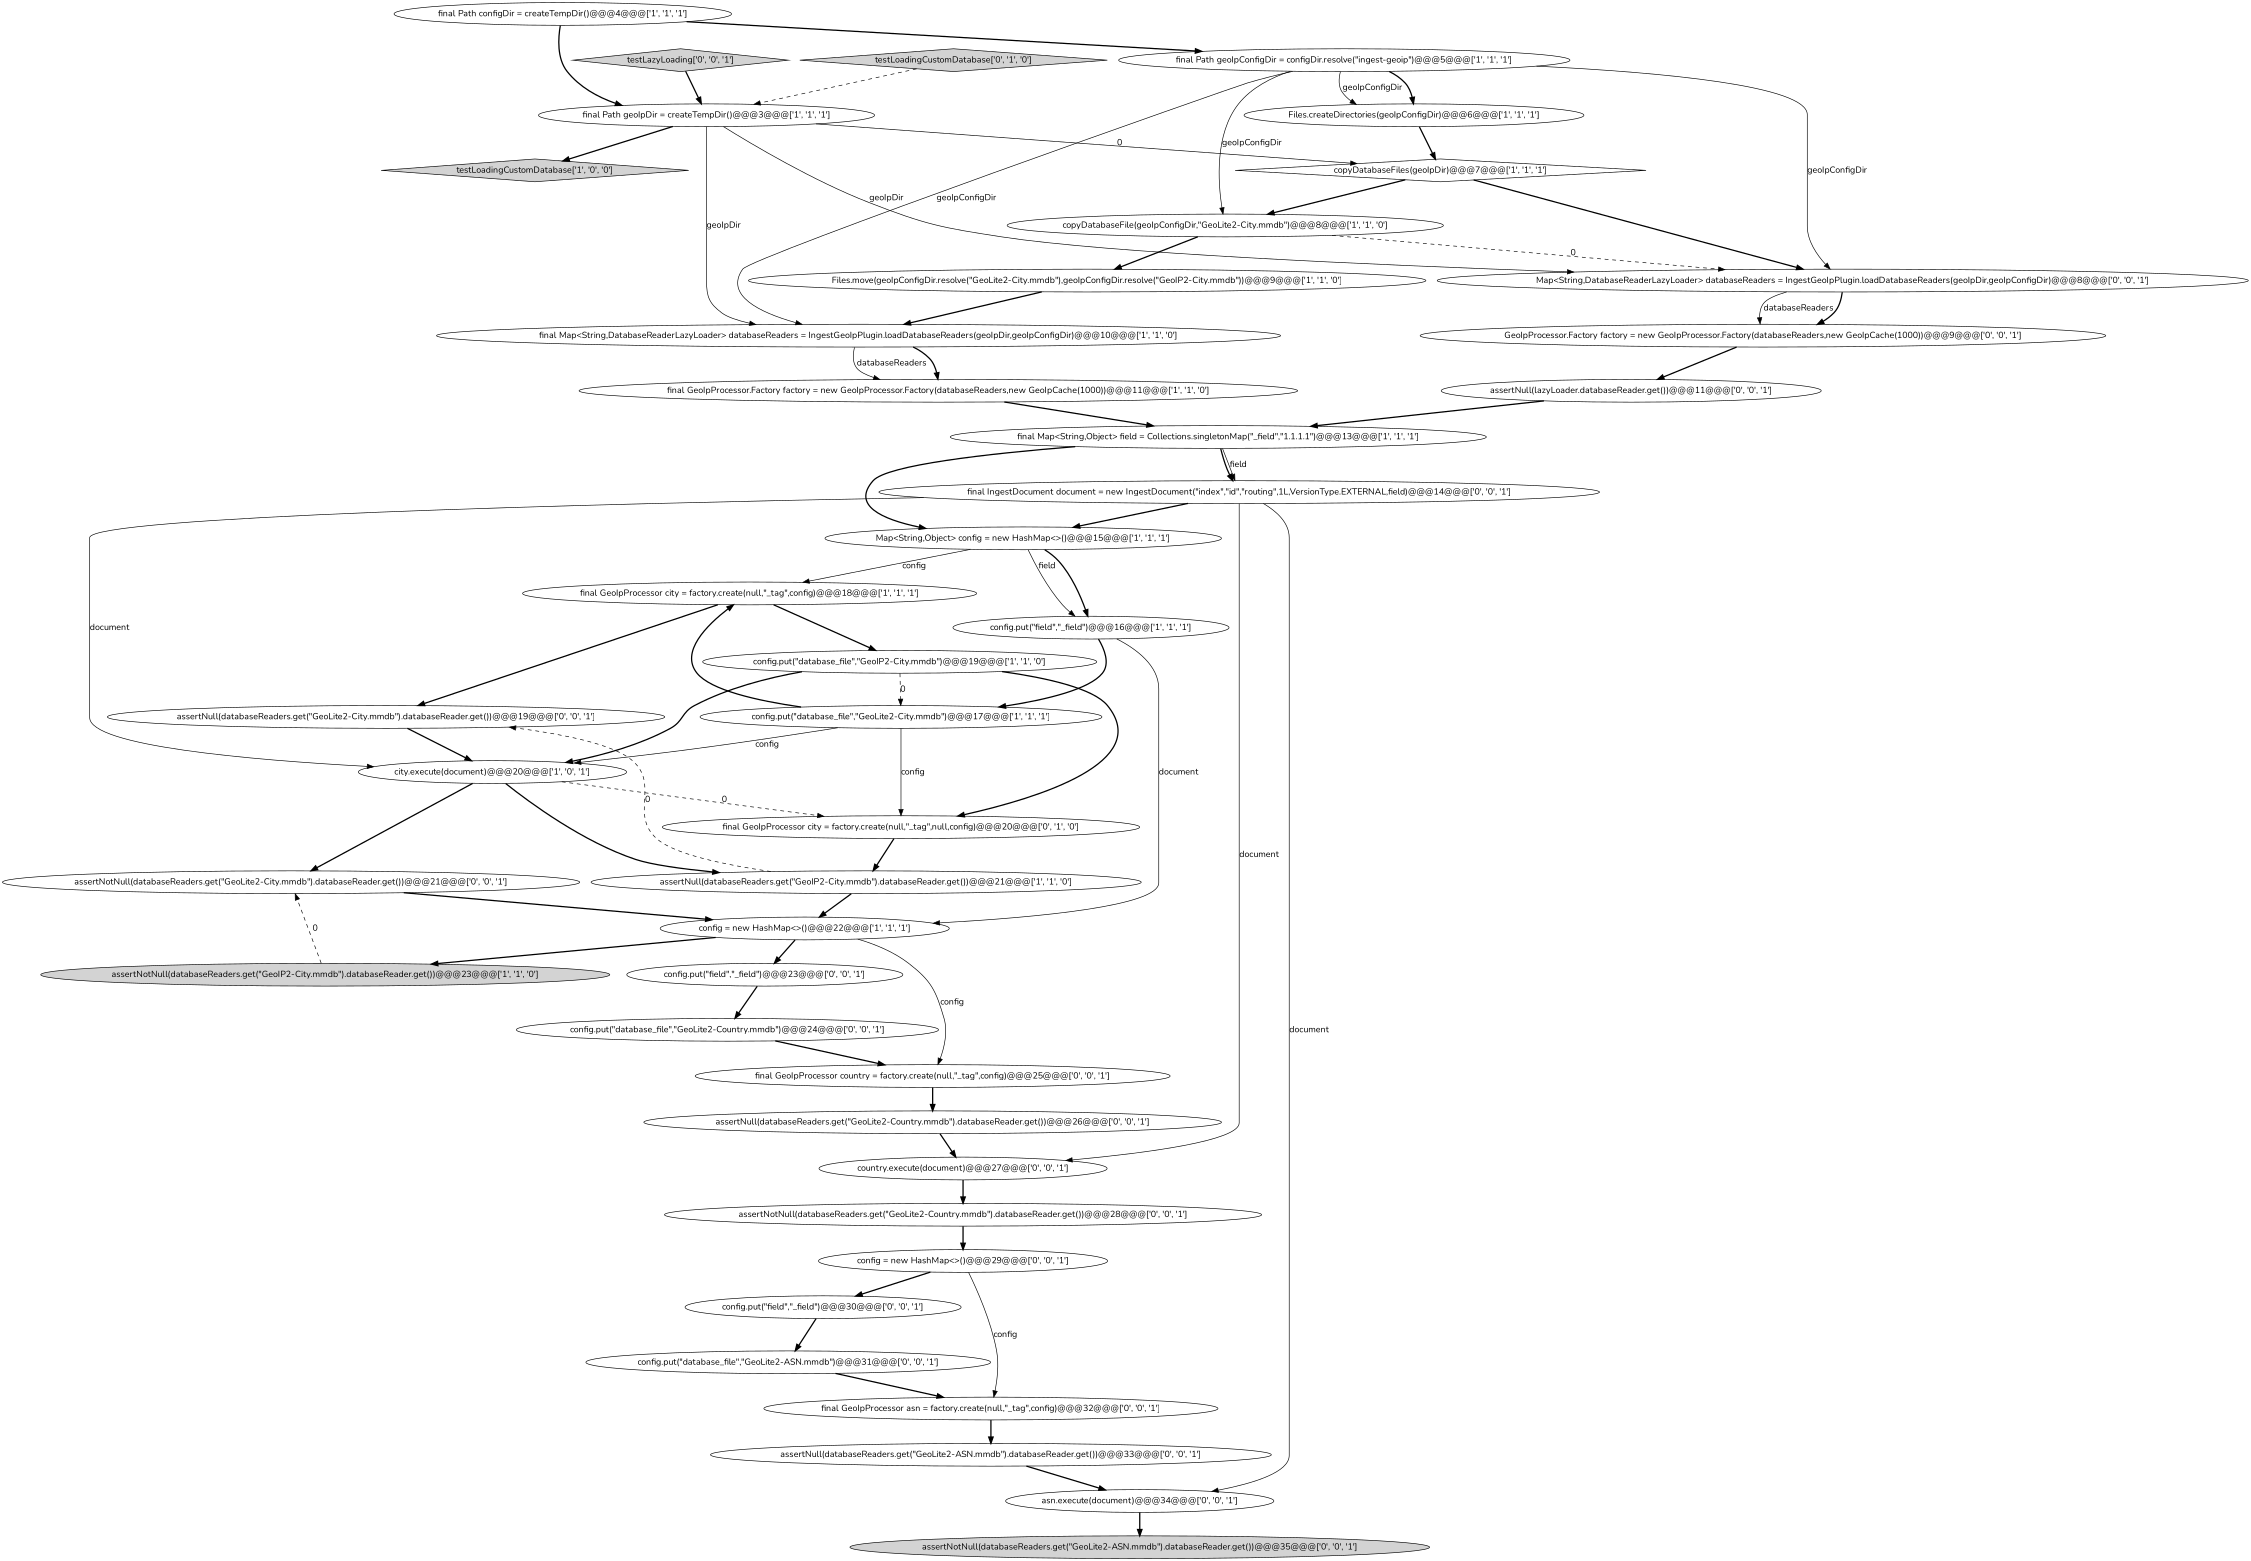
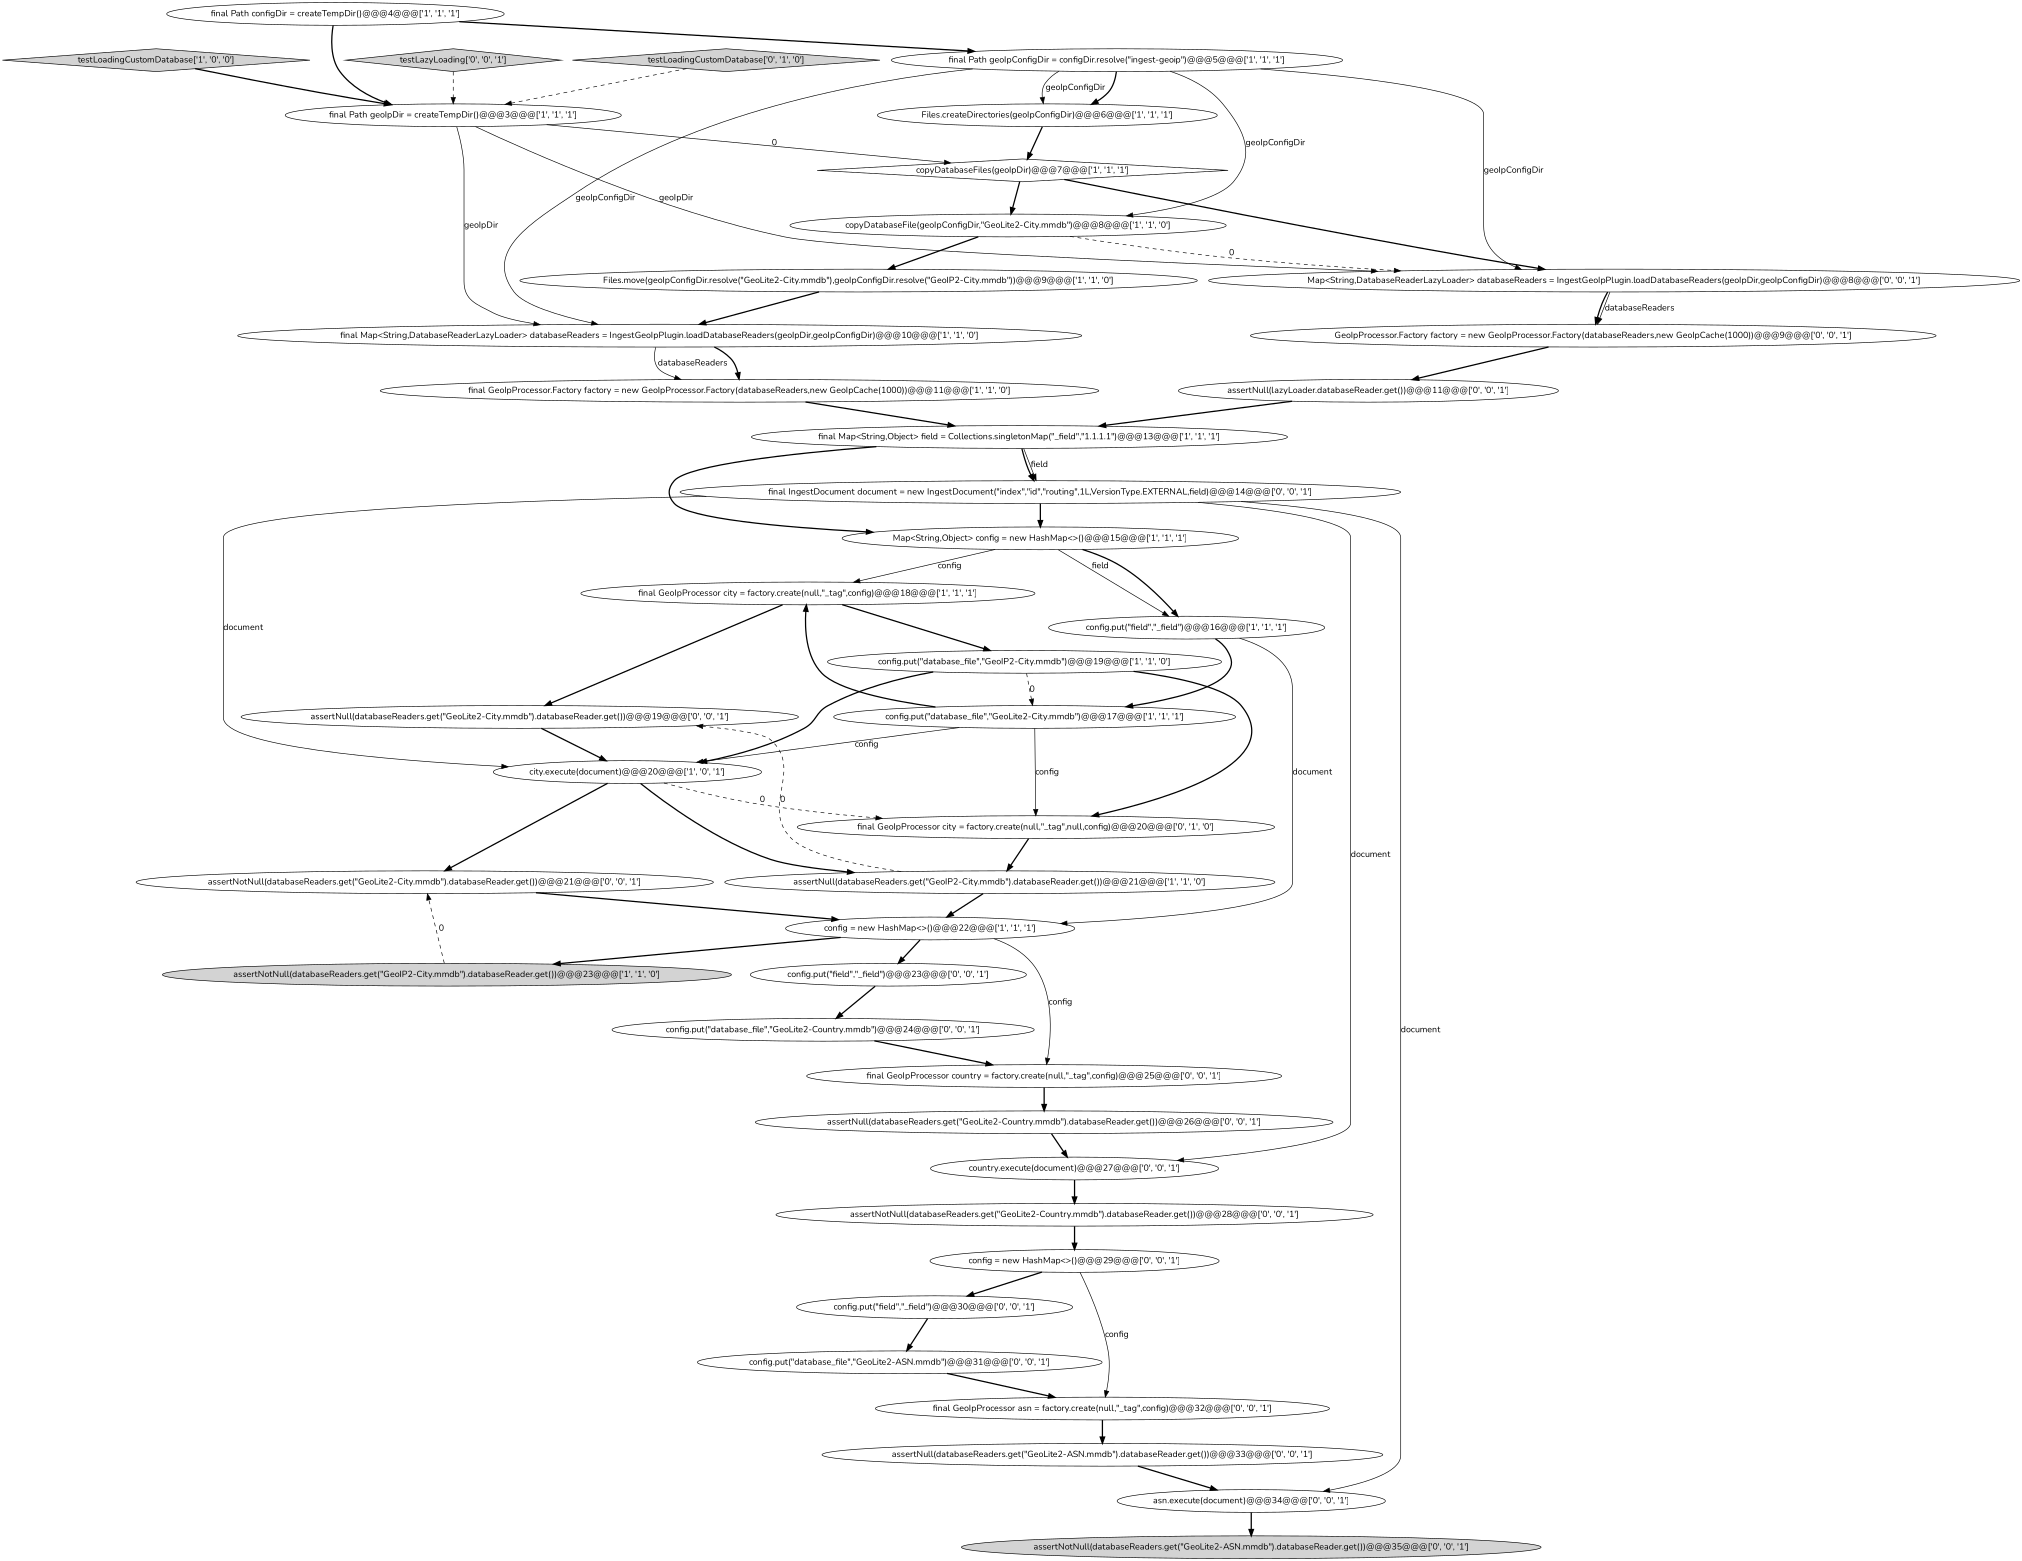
edge "testLazyLoading['0', '0', '1']" -> "final Path geoIpDir = createTempDir()@@@3@@@['1', '1', '1']": style bold -> dashed
edge "final Path geoIpDir = createTempDir()@@@3@@@['1', '1', '1']" -> "testLoadingCustomDatabase['1', '0', '0']": reversed
